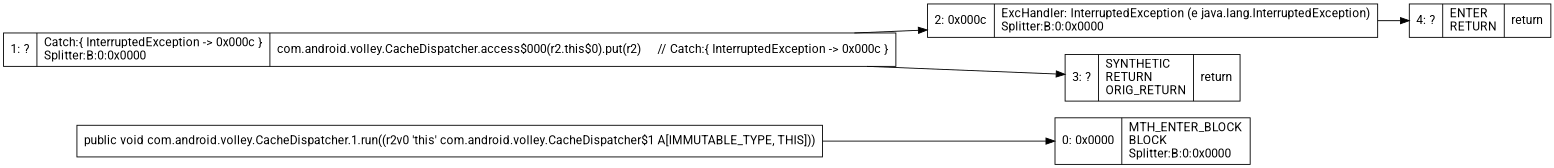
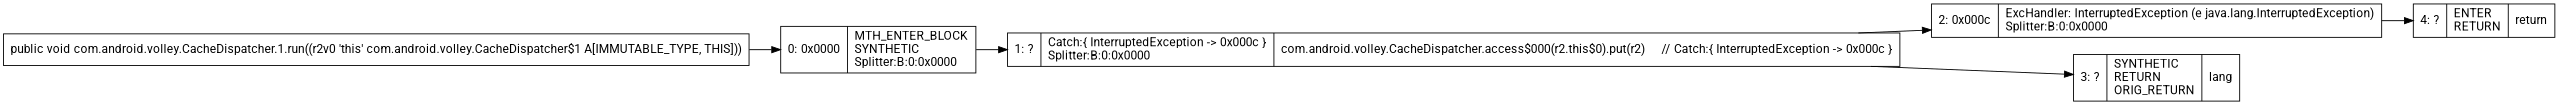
edge "0: 0x0000" -> "1: ?": added
node "3: ?": text "return" -> "lang"
node "0: 0x0000": text "BLOCK" -> "SYNTHETIC"
